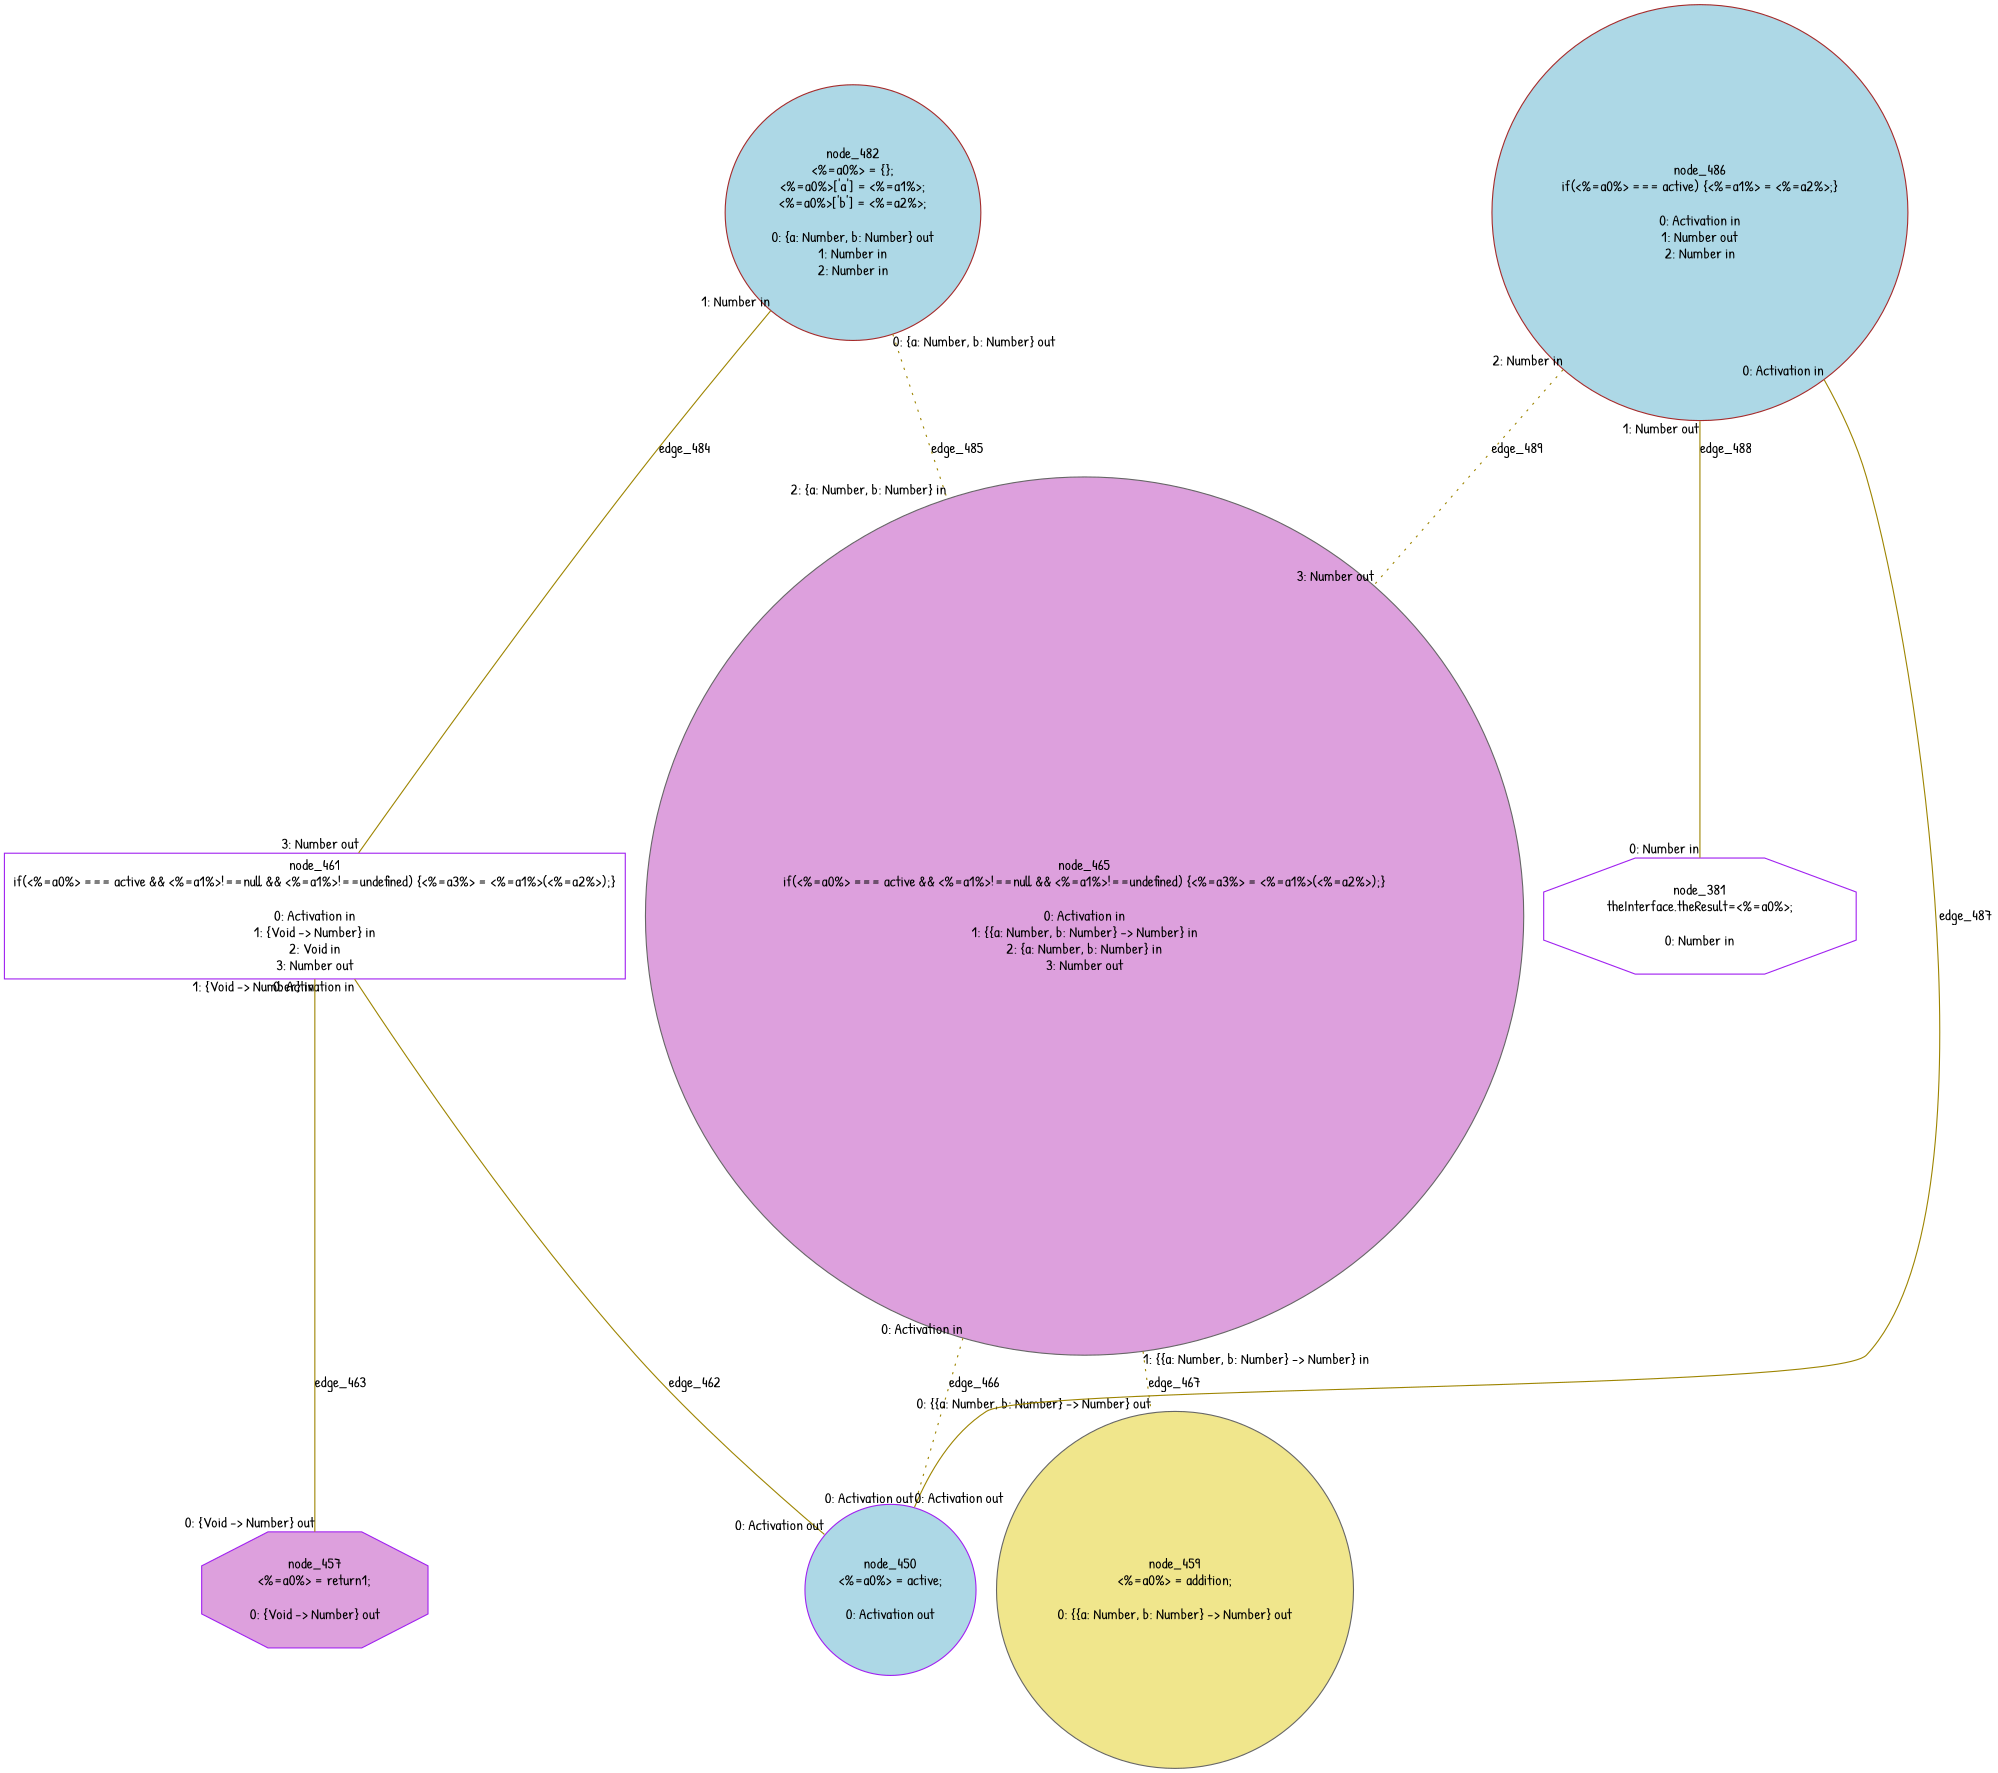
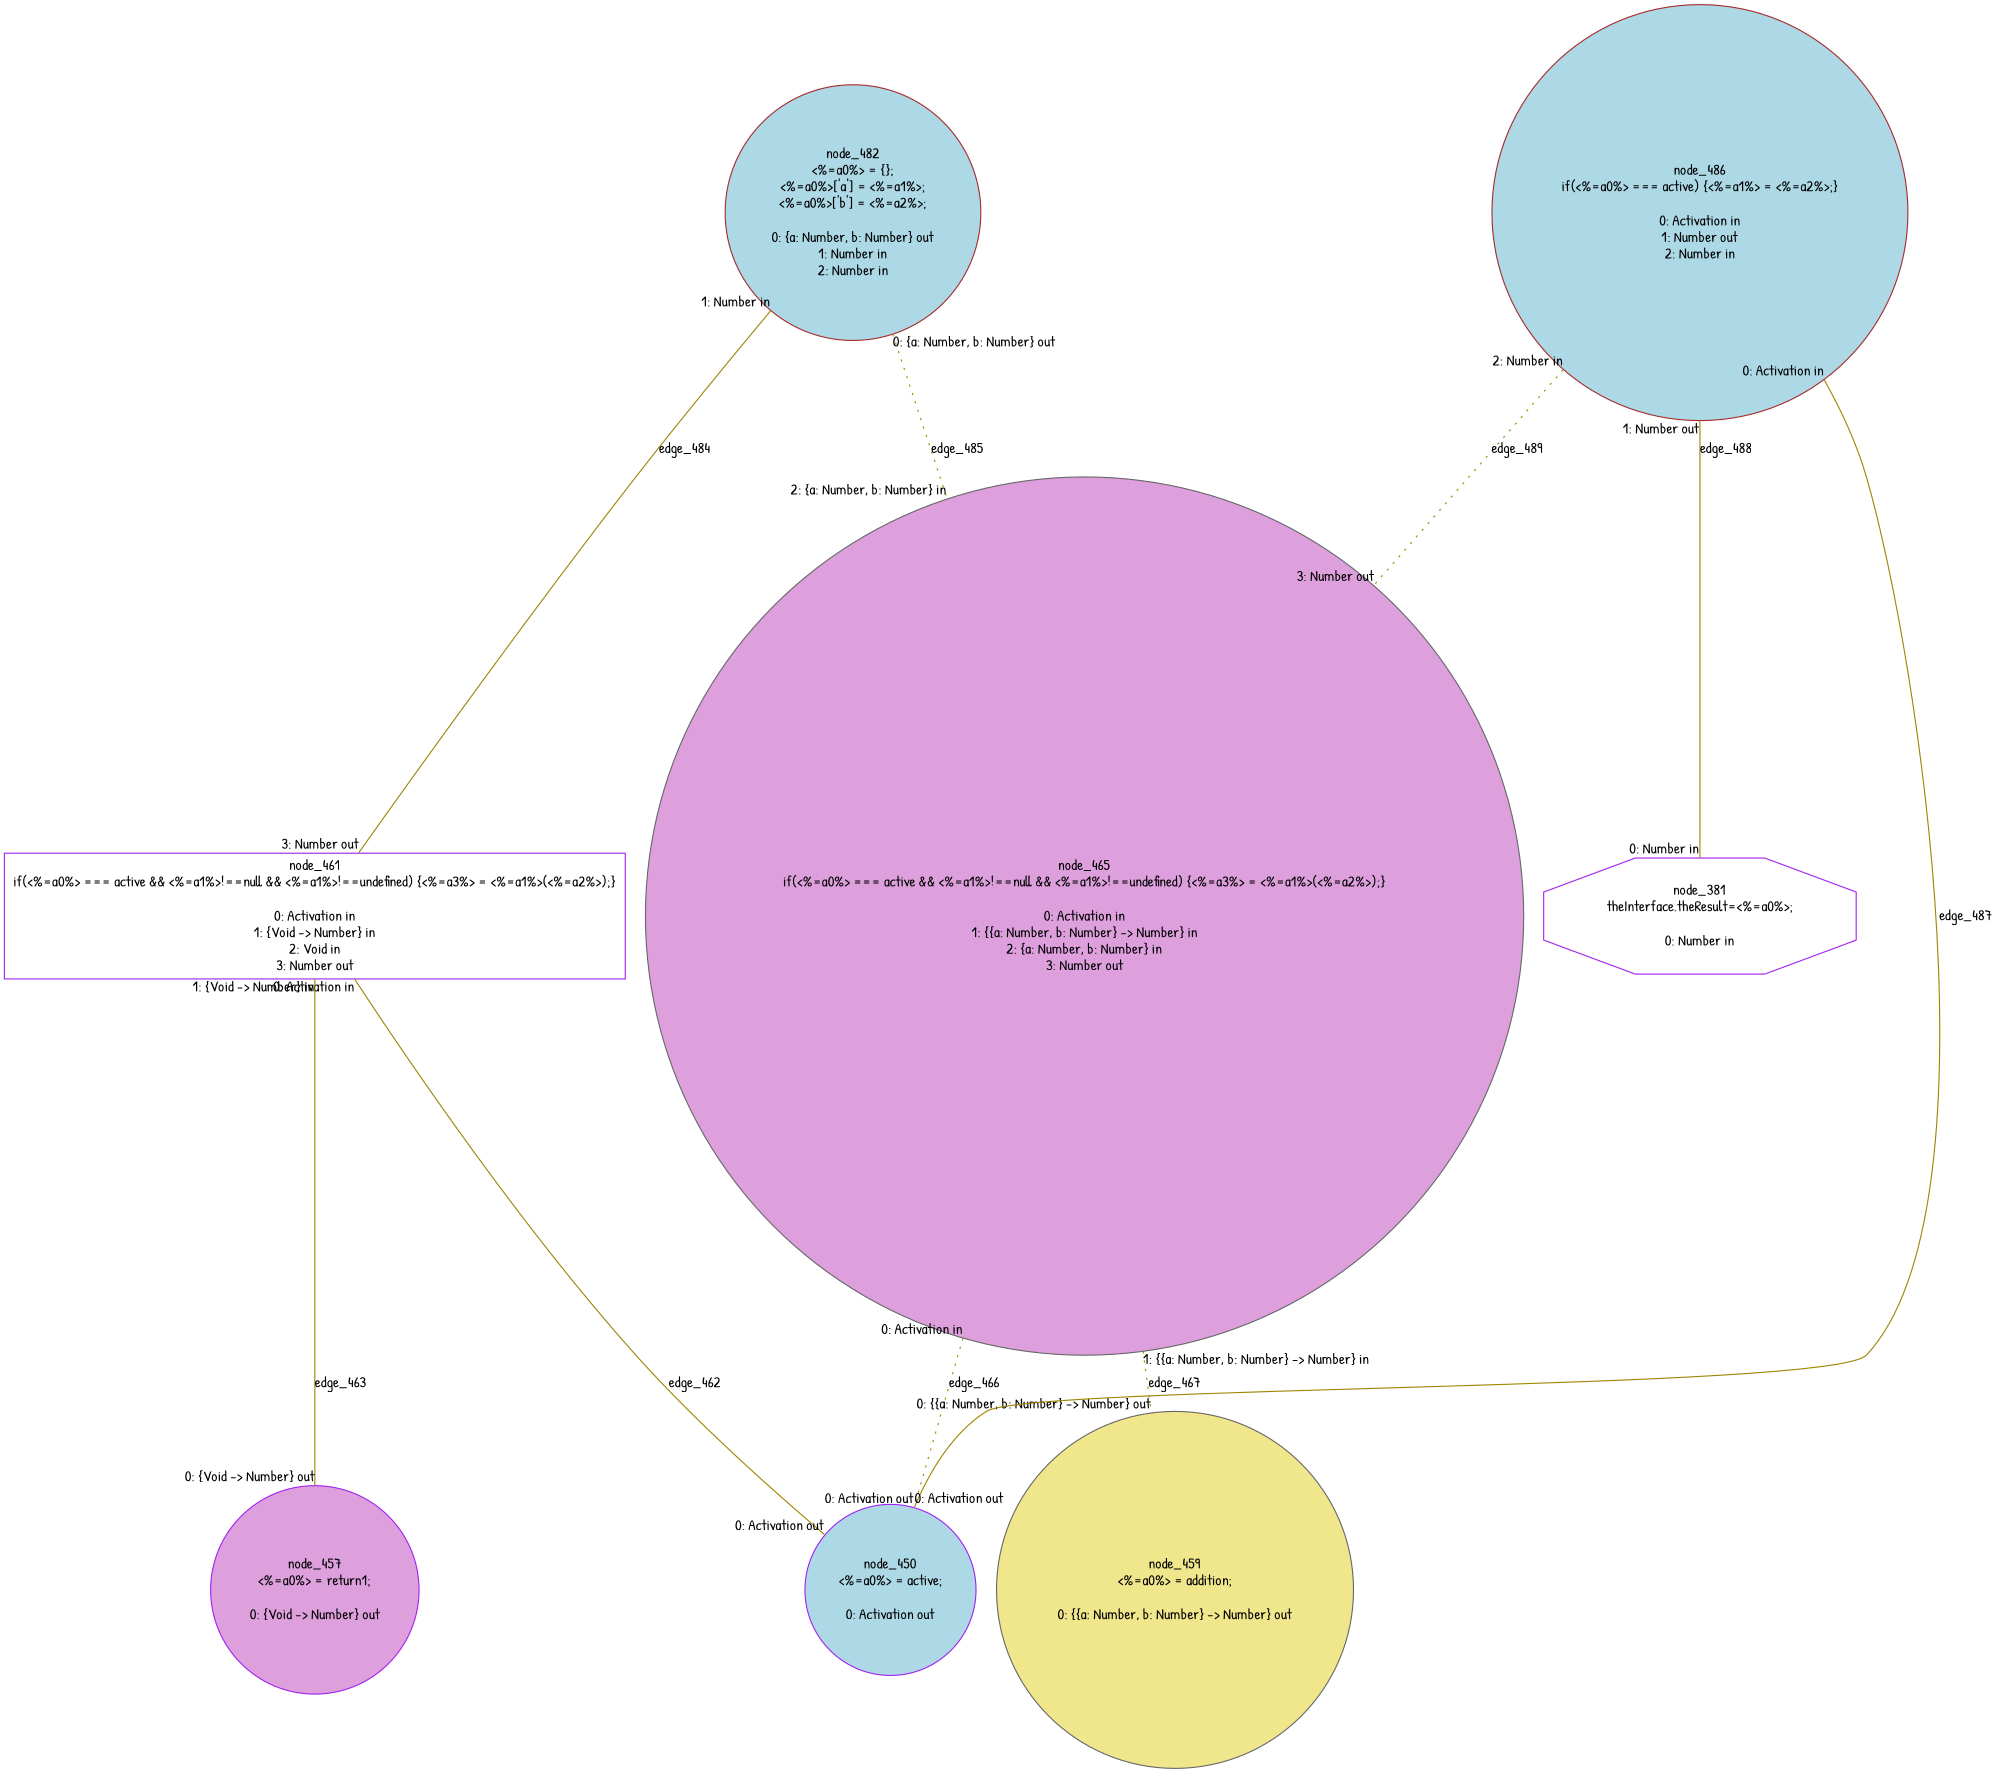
node "node_457 <%=a0%> = return1; 0: {Void -> Number} out": shape octagon -> circle
